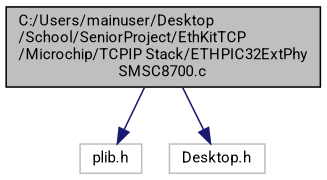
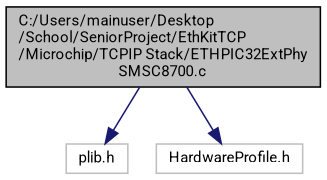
node "Desktop.h": label "Desktop.h" -> "HardwareProfile.h"
